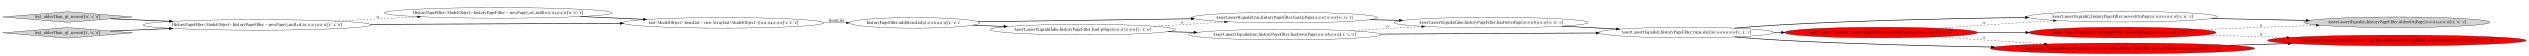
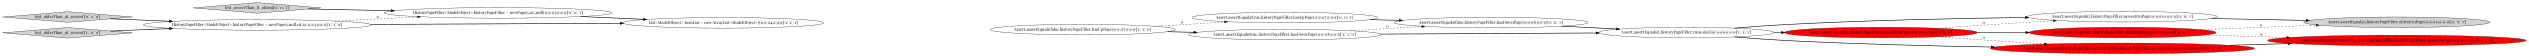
node "test_newerThan_lt_oldest['0', '0', '1']": added
node "historyPageFilter.add(itemList)@@@6@@@['1', '1', '1']": removed
